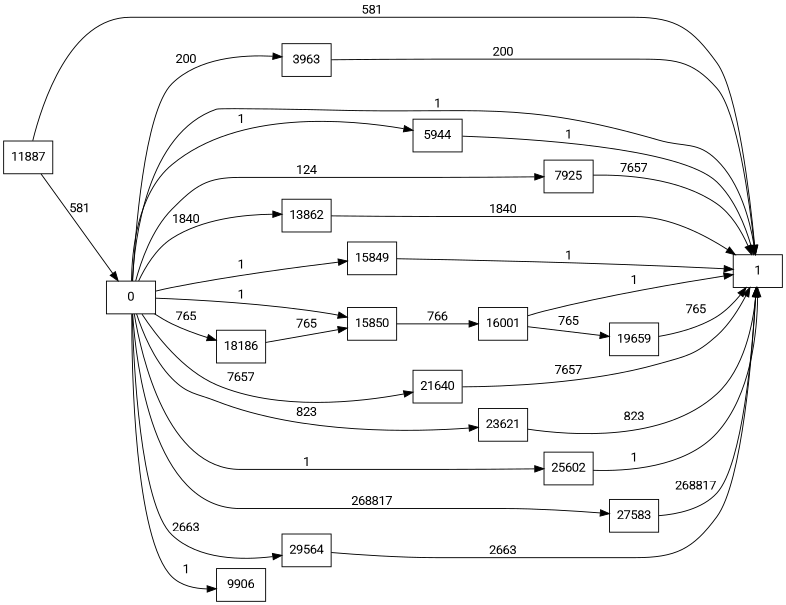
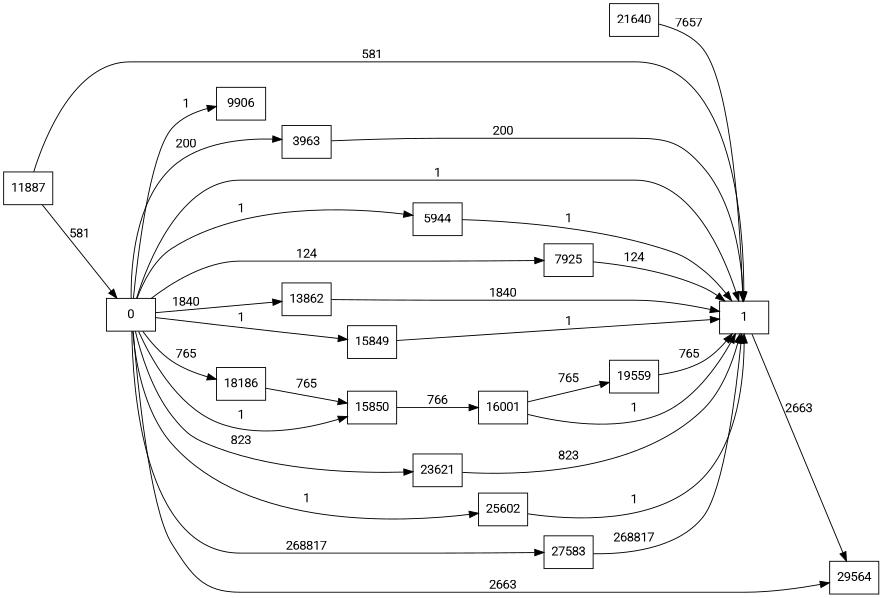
edge "7925" -> "1": label "7657" -> "124"
node "19659": label "19659" -> "19559"
edge "0" -> "21640": removed, label "7657"
edge "29564" -> "1": reversed
